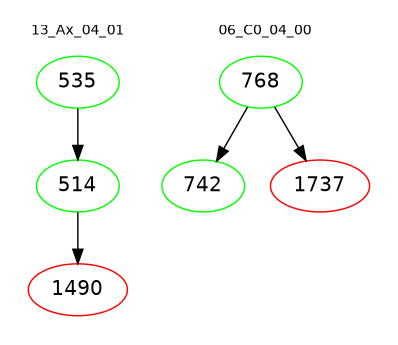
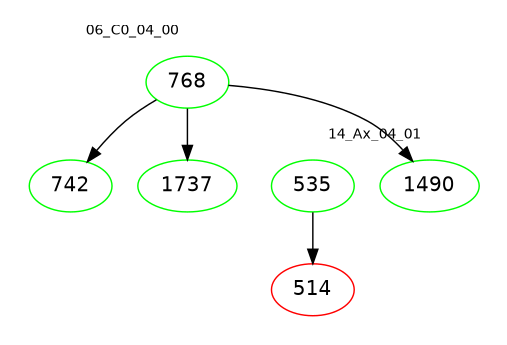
cluster "13_Ax_04_01": label "13_Ax_04_01" -> "14_Ax_04_01"
node "514": color green -> red
node "1737": color red -> green
edge "514" -> "1490": now "768" -> "1490"
node "1490": color red -> green
